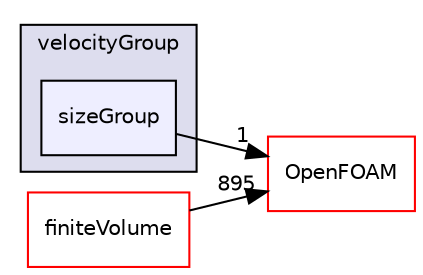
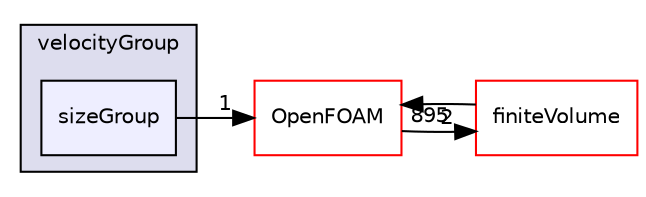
edge "OpenFOAM" -> "finiteVolume": added
